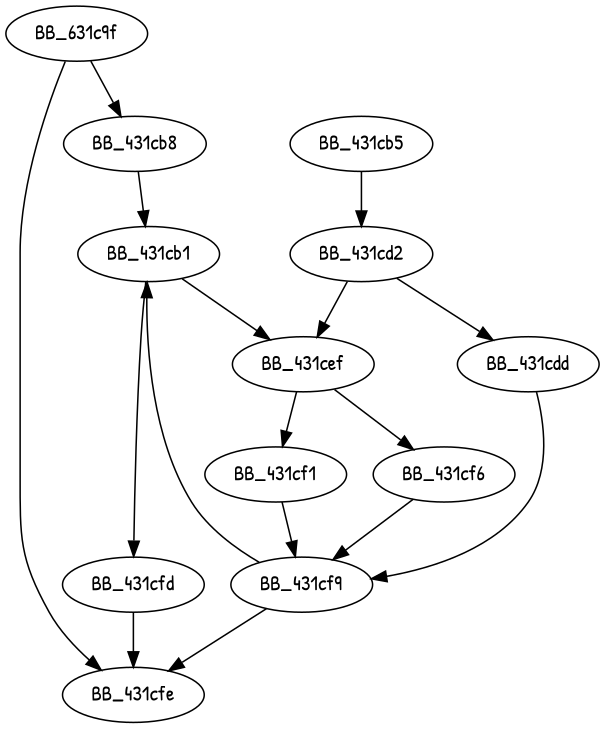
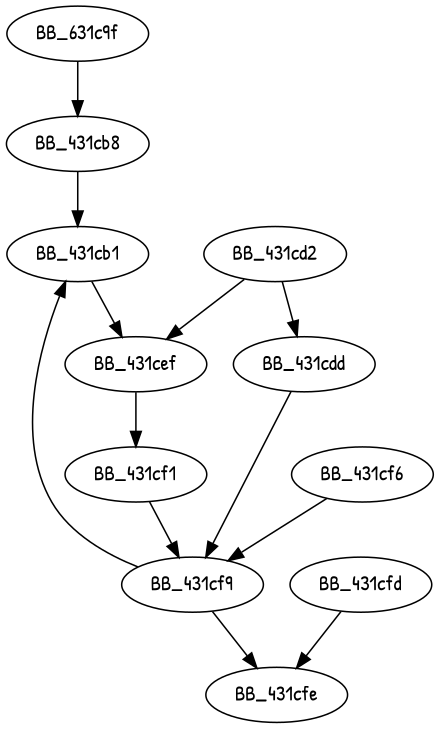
node "BB_431cb5": removed
edge "BB_631c9f" -> "BB_431cfe": removed
edge "BB_431cb1" -> "BB_431cfd": removed
edge "BB_431cef" -> "BB_431cf6": removed
